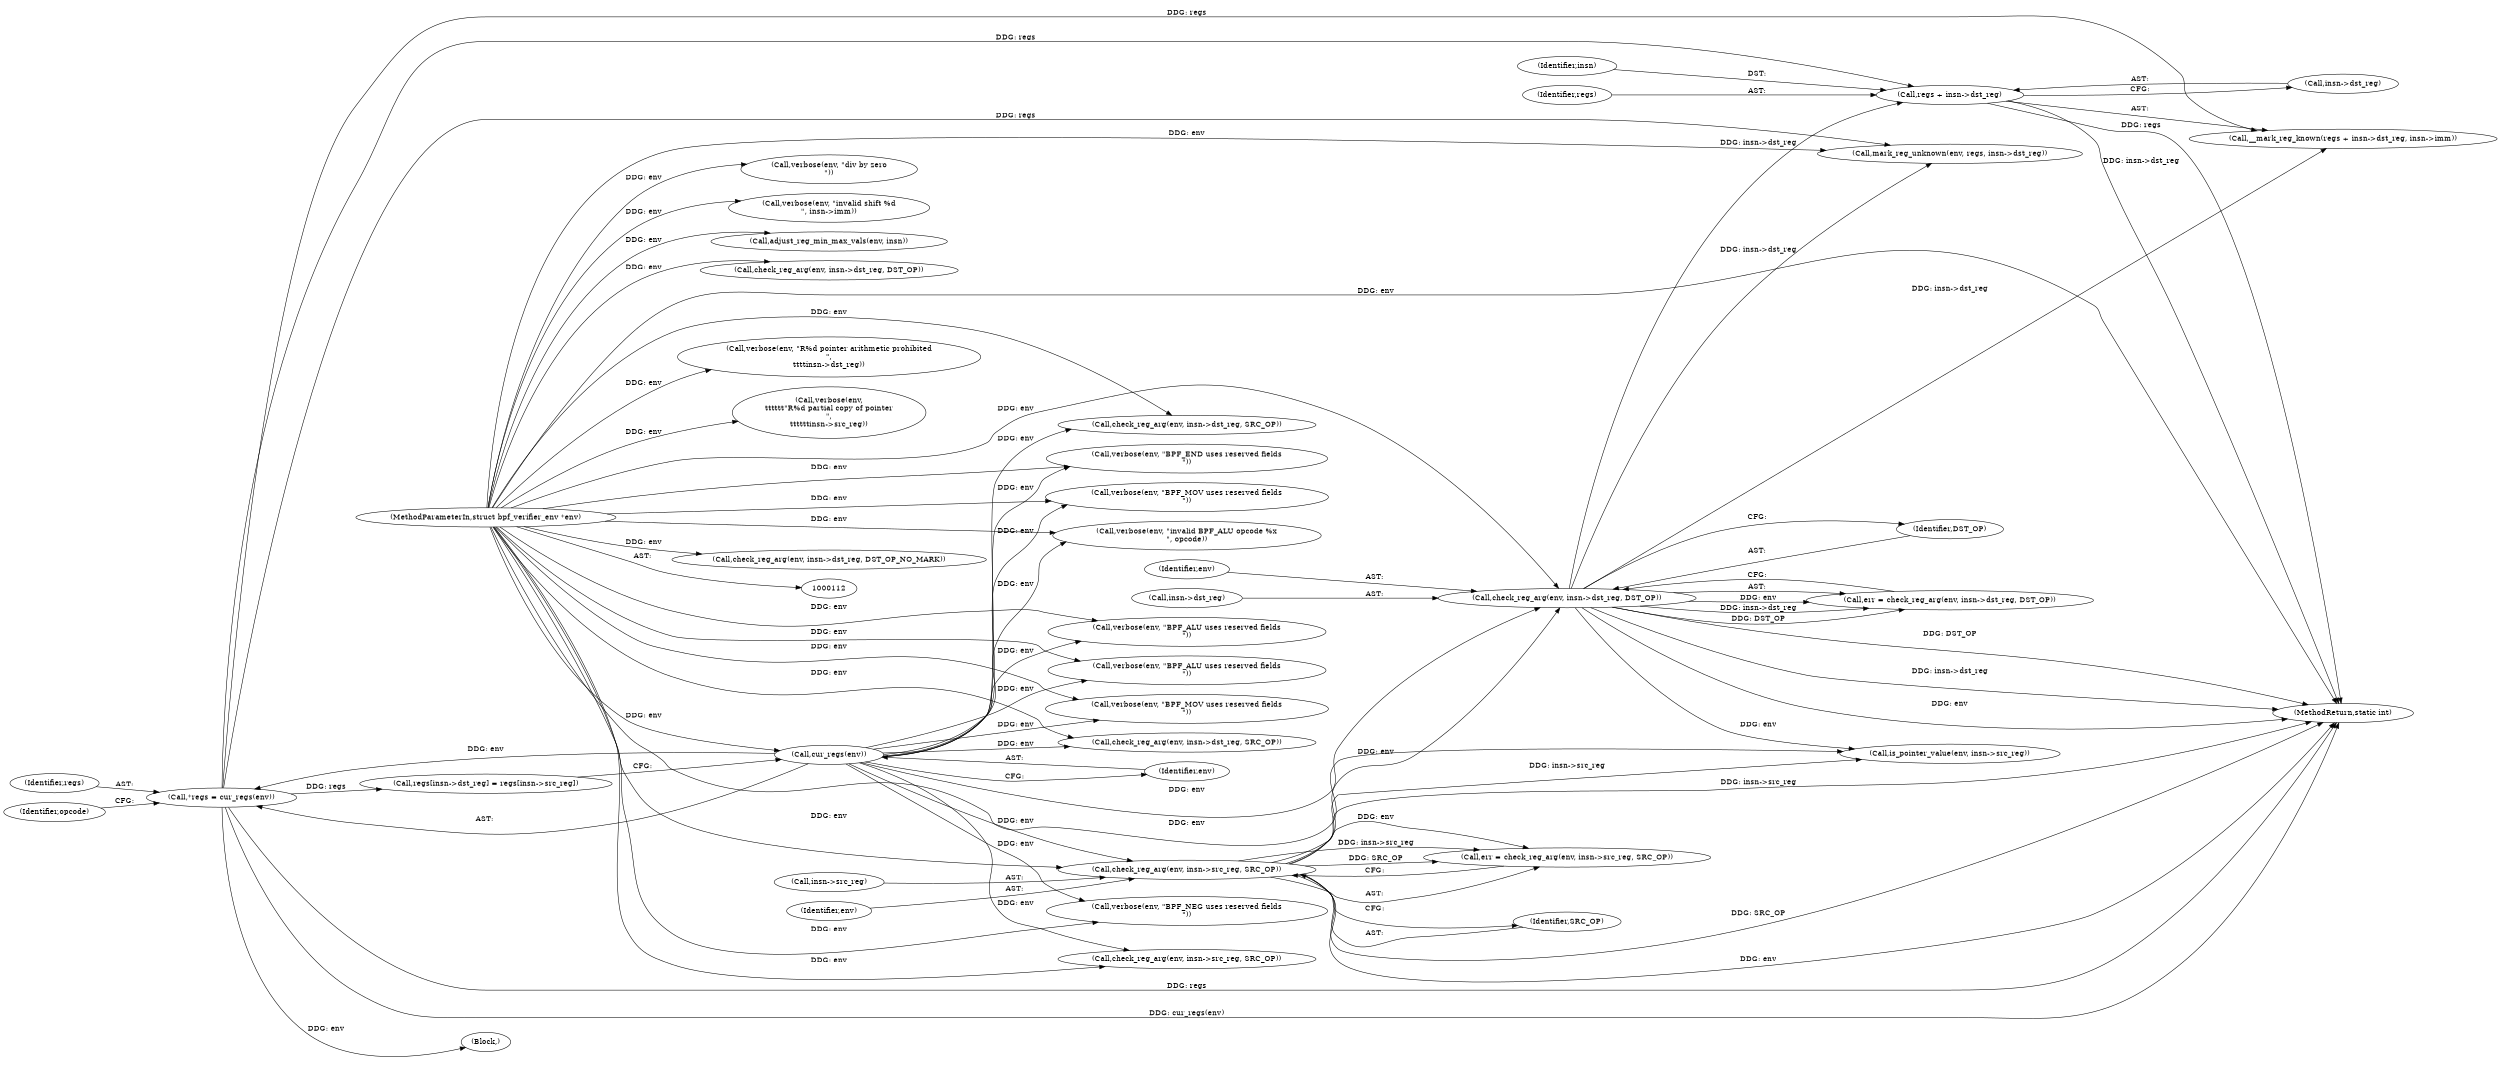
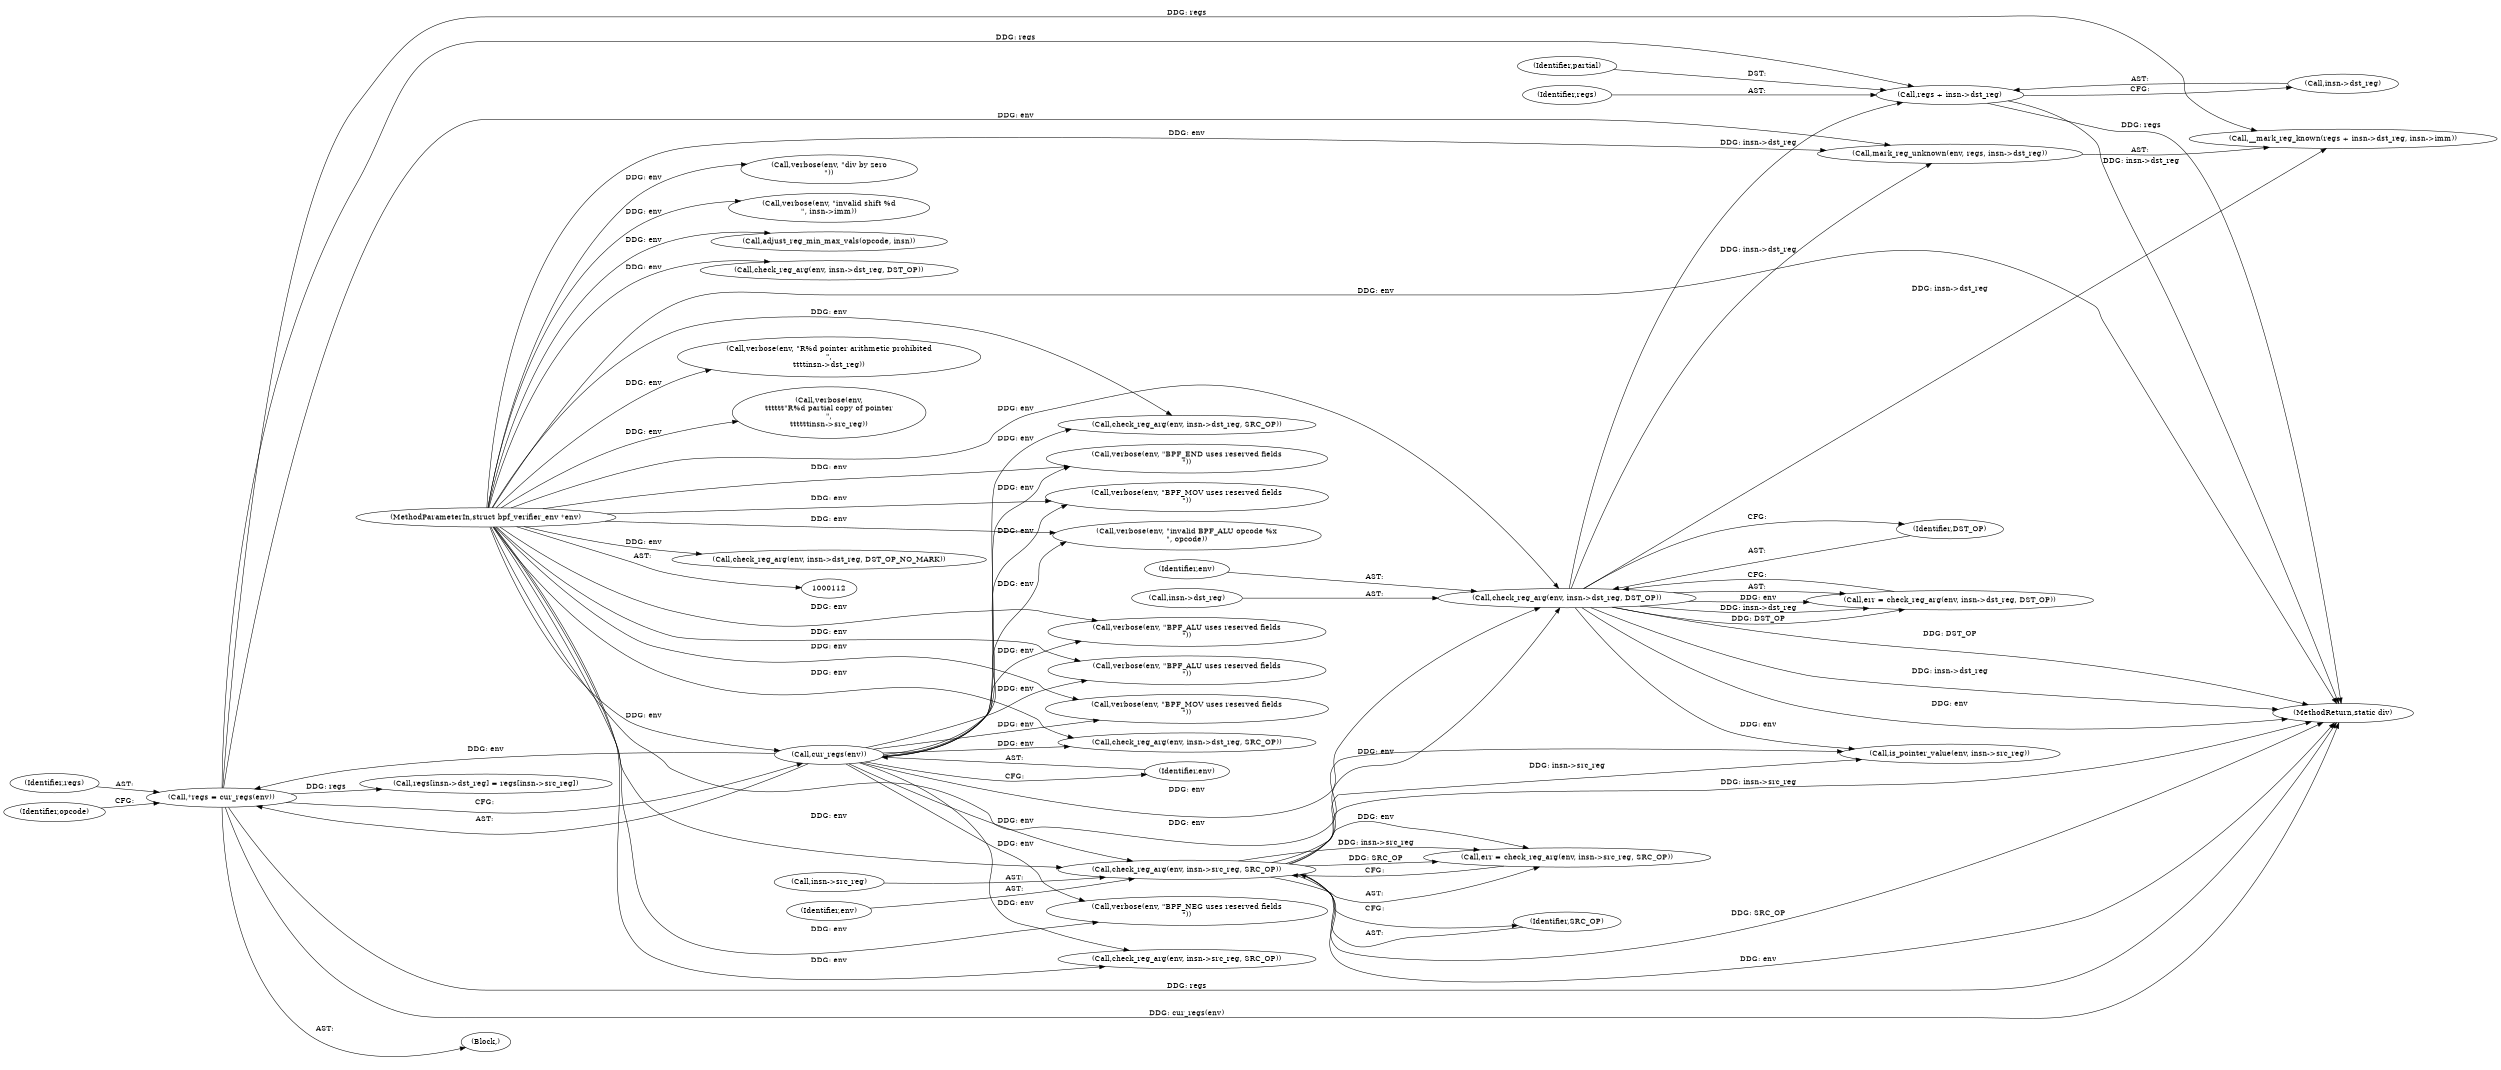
node "(Identifier,insn)": label "(Identifier,insn)" -> "(Identifier,partial)"
edge "(Call,*regs = cur_regs(env))" -> "(Call,mark_reg_unknown(env, regs, insn->dst_reg))": label "DDG: regs" -> "DDG: env"
edge "(Call,regs + insn->dst_reg)" -> "(Call,__mark_reg_known(regs + insn->dst_reg, insn->imm))": now "(Call,mark_reg_unknown(env, regs, insn->dst_reg))" -> "(Call,__mark_reg_known(regs + insn->dst_reg, insn->imm))"
node "(Call,adjust_reg_min_max_vals(env, insn))": label "(Call,adjust_reg_min_max_vals(env, insn))" -> "(Call,adjust_reg_min_max_vals(opcode, insn))"
node "(MethodReturn,static int)": label "(MethodReturn,static int)" -> "(MethodReturn,static div)"
edge "(Call,regs[insn->dst_reg] = regs[insn->src_reg])" -> "(Call,cur_regs(env))": now "(Call,*regs = cur_regs(env))" -> "(Call,cur_regs(env))"
edge "(Call,*regs = cur_regs(env))" -> "(Block,)": label "DDG: env" -> "AST: "
